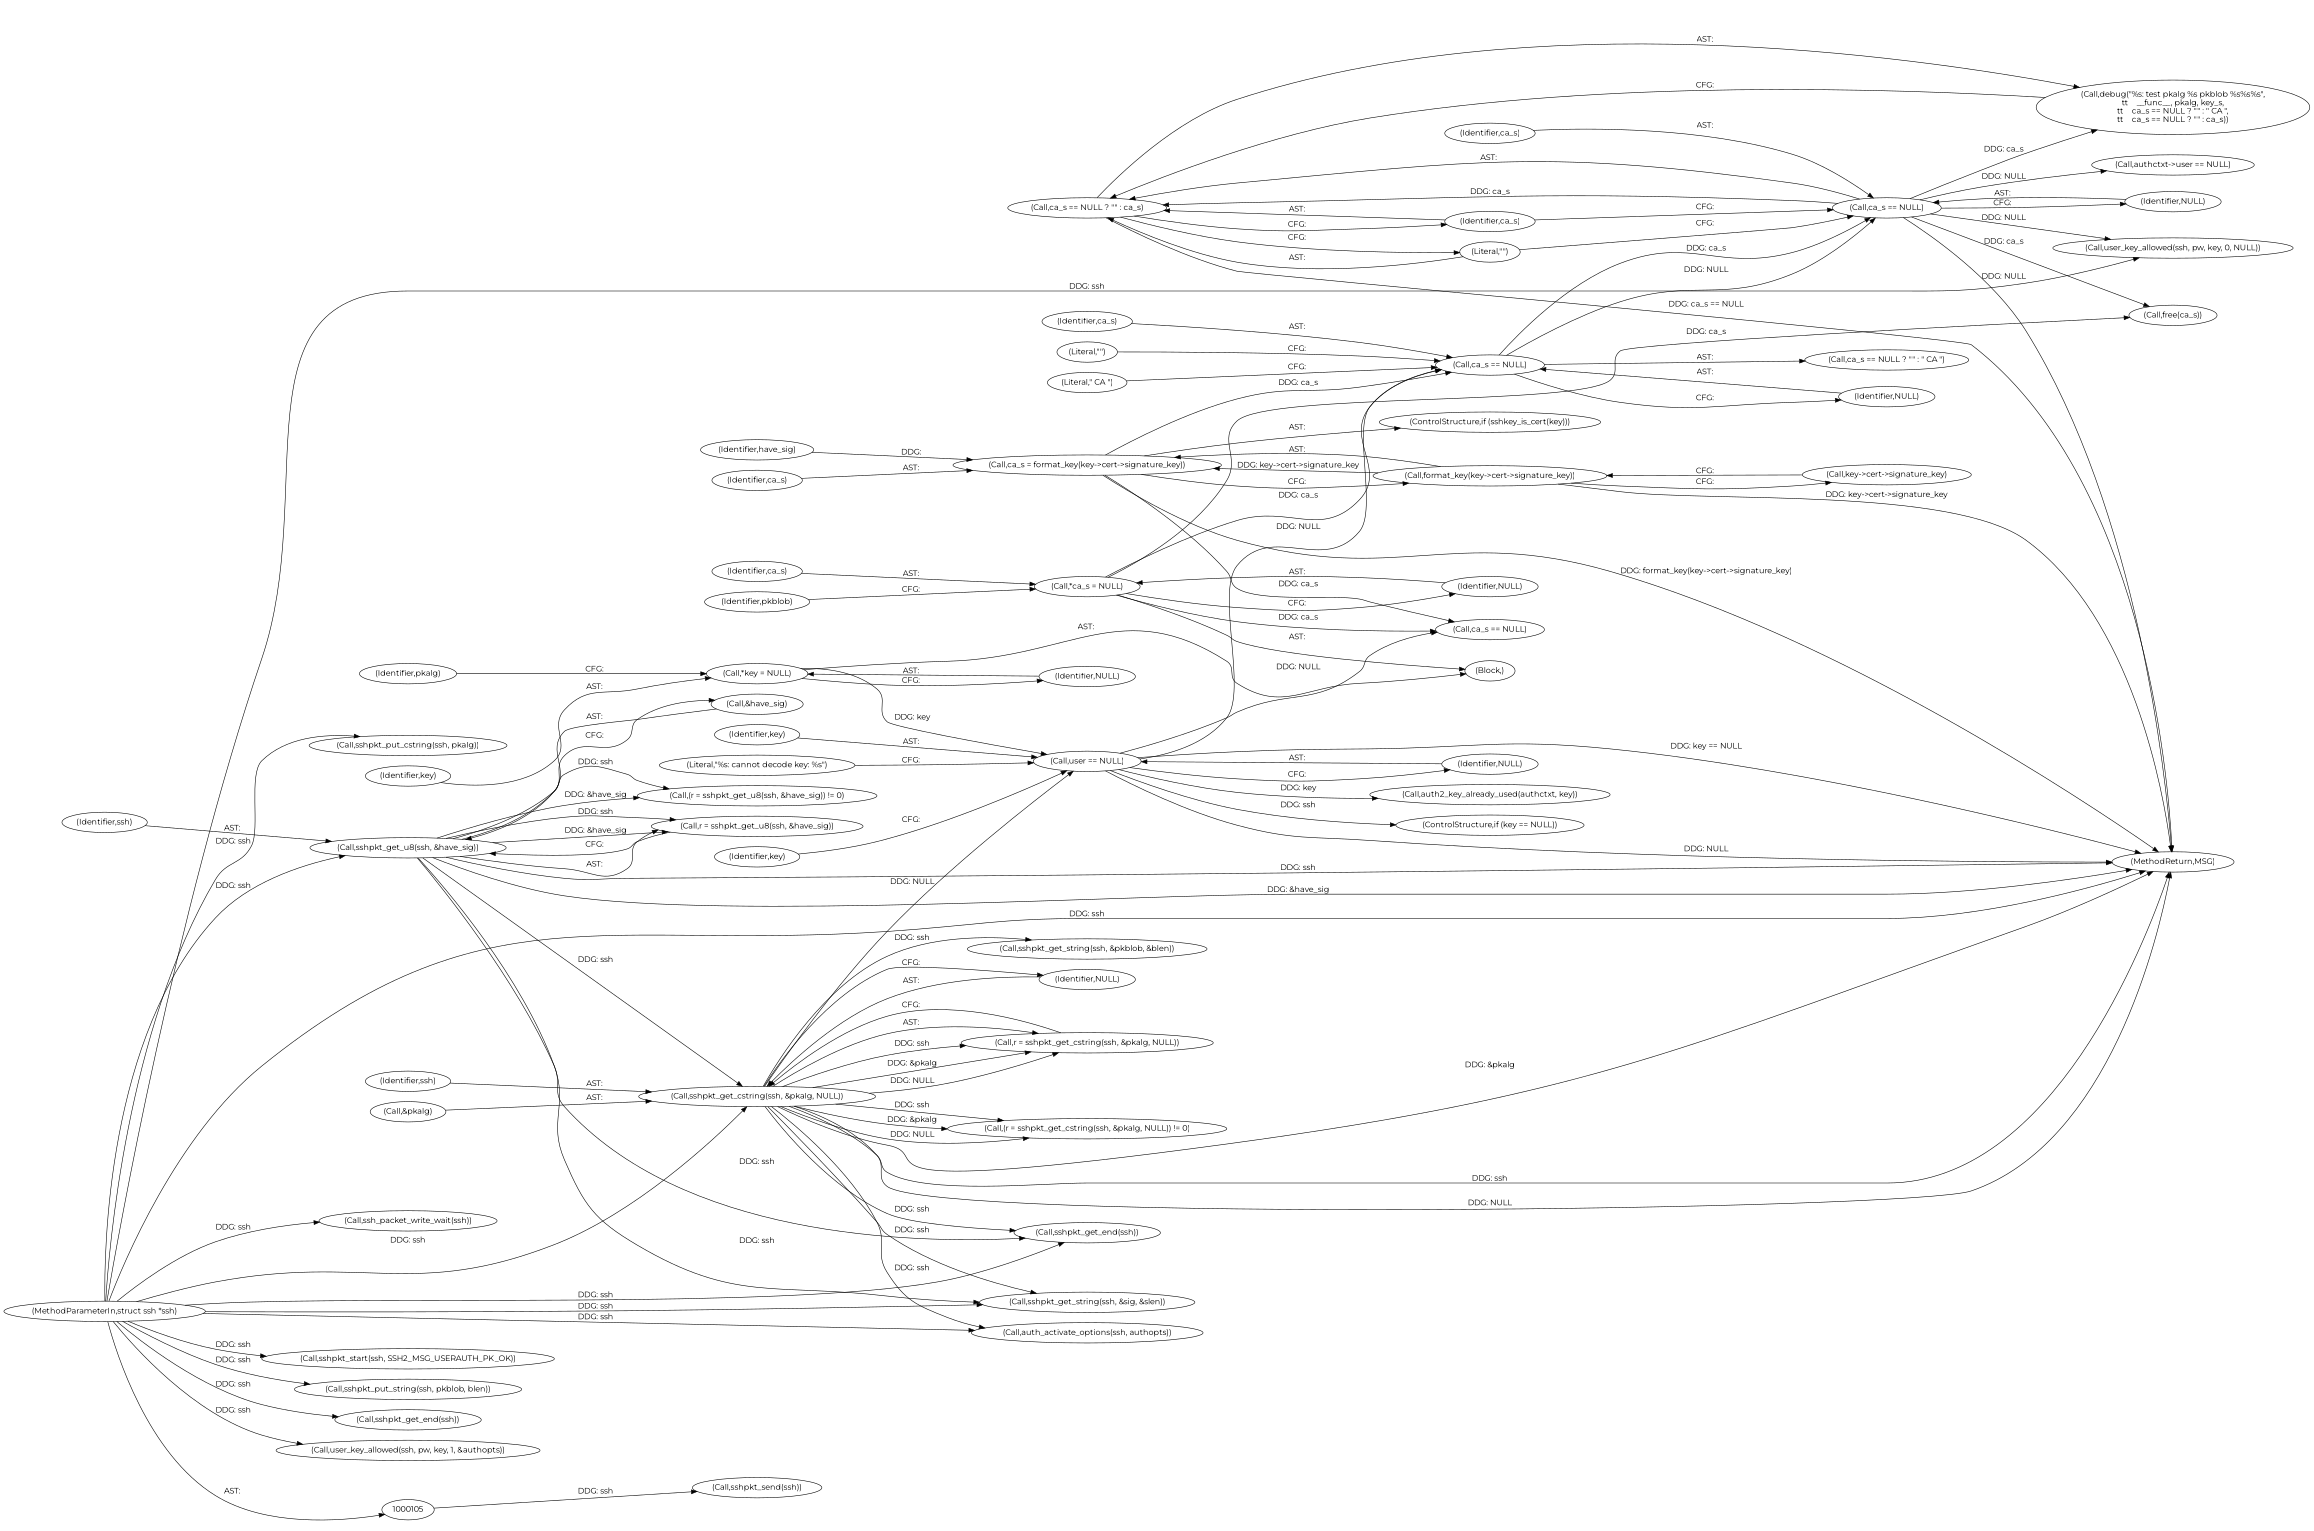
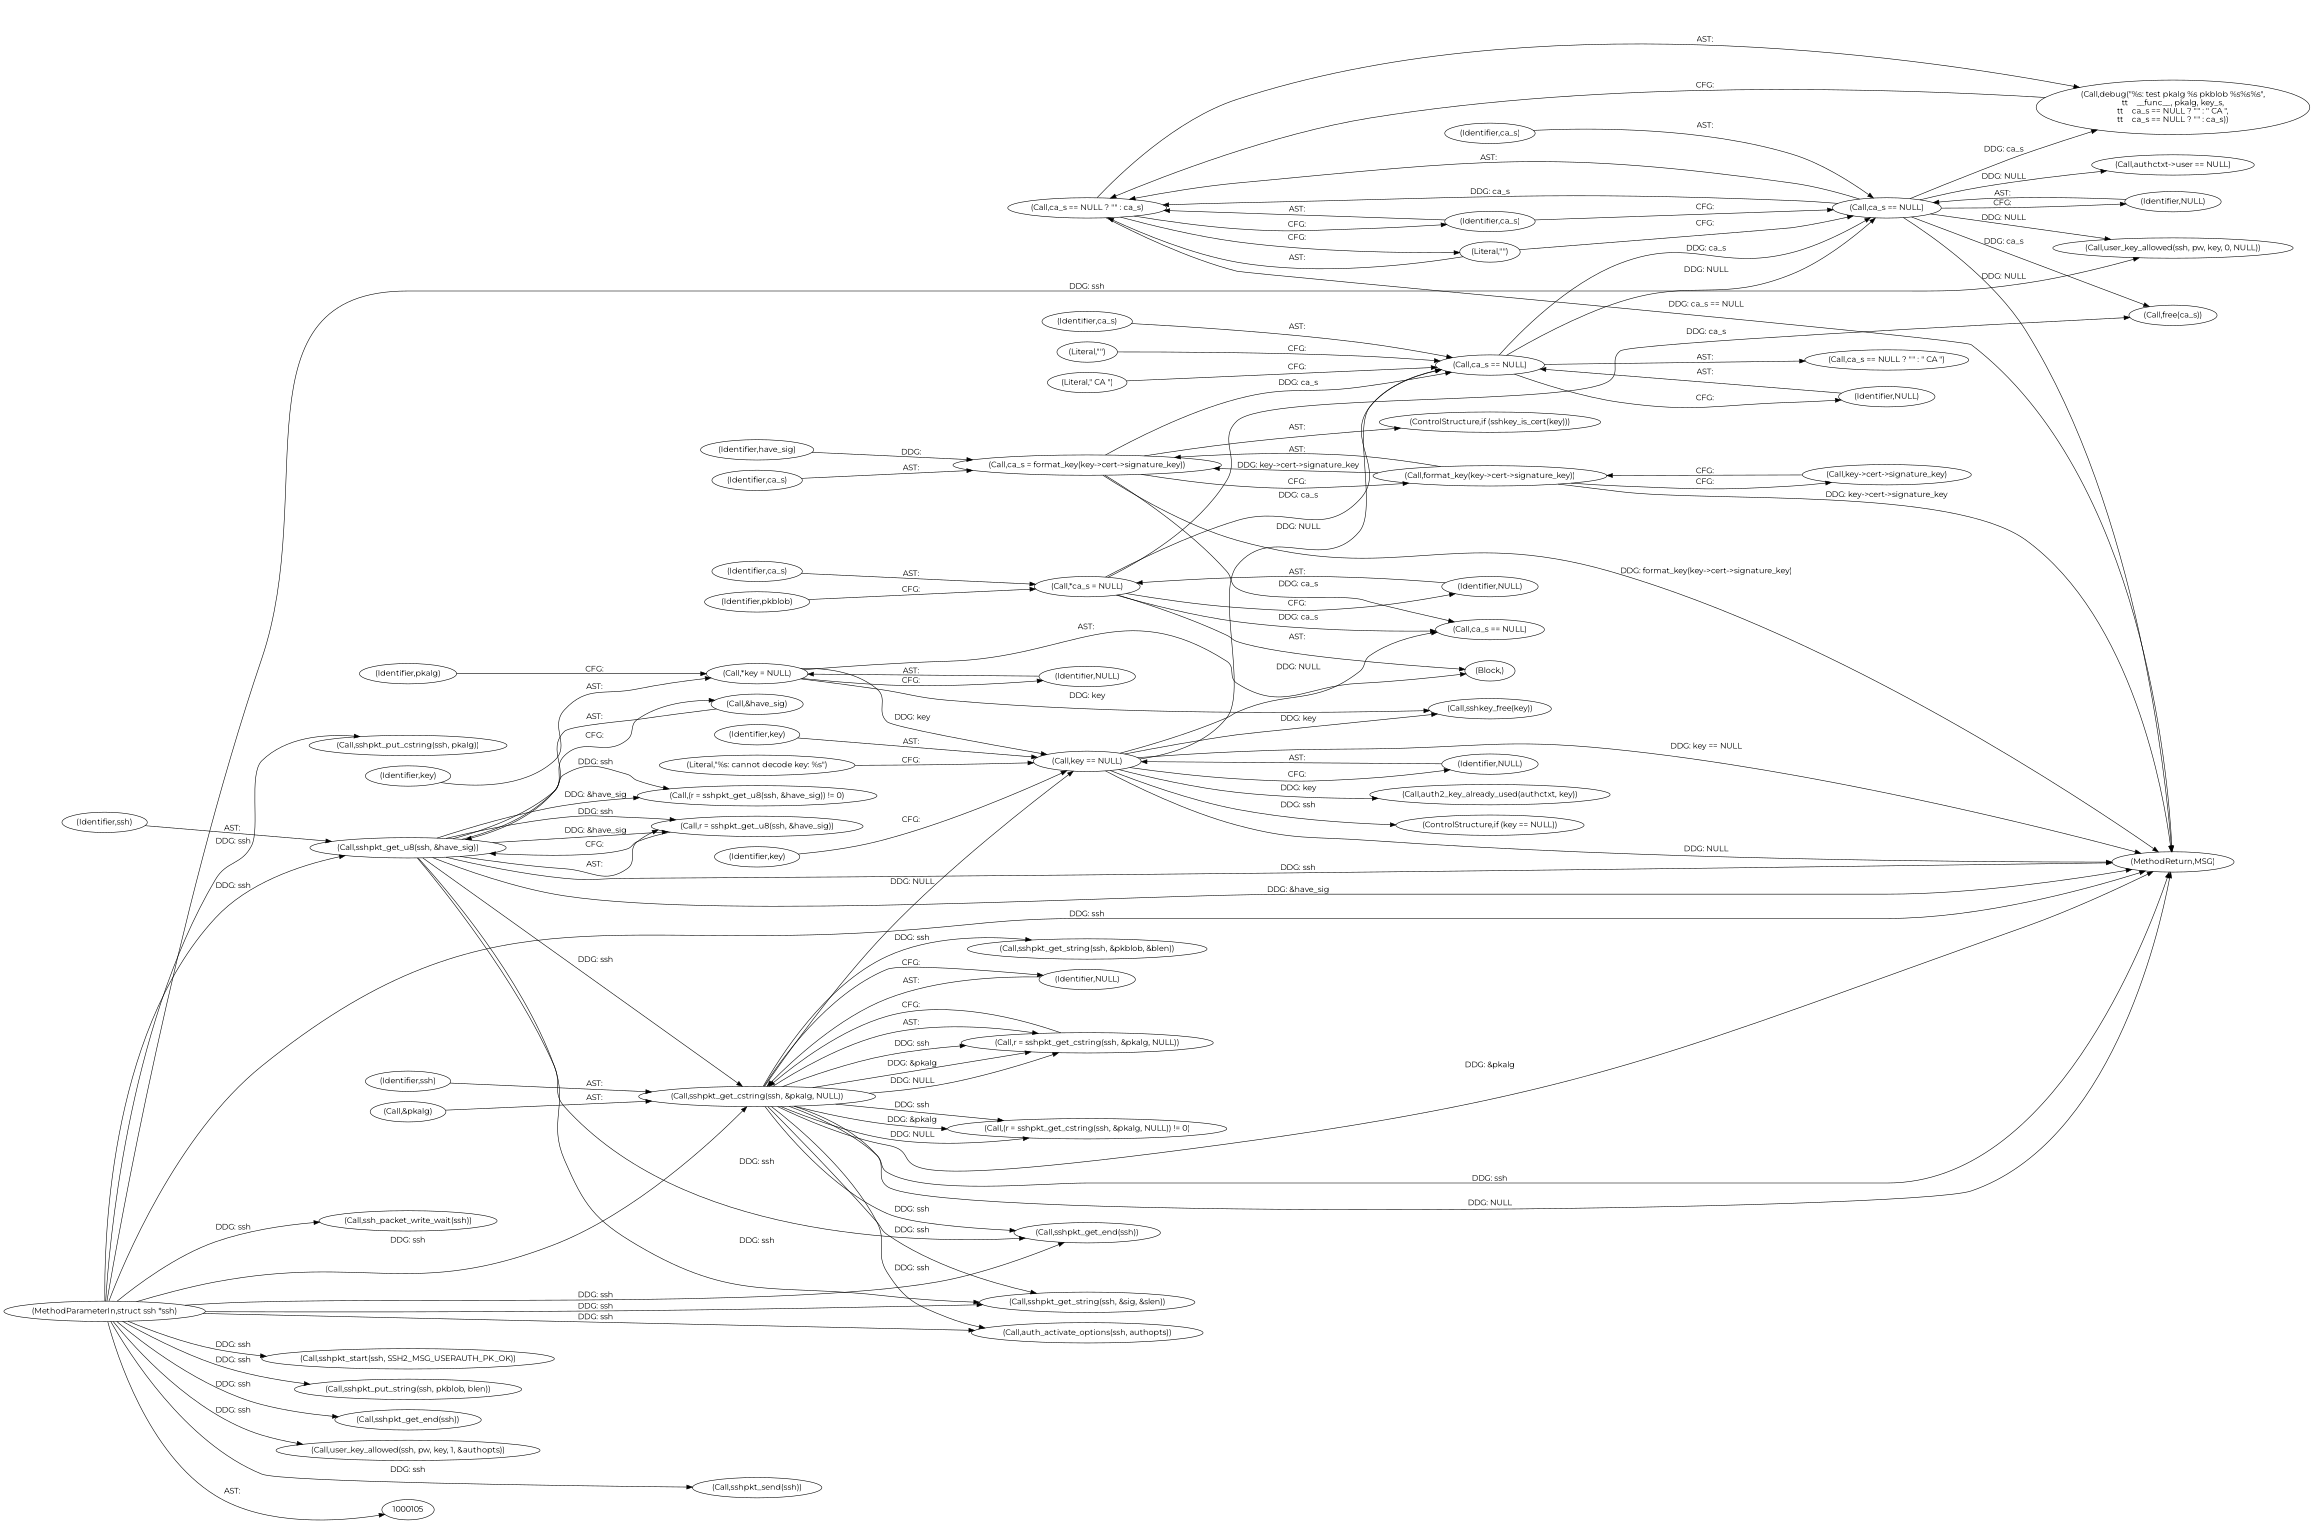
node "(Call,sshkey_free(key))": added
node "(Call,user == NULL)": label "(Call,user == NULL)" -> "(Call,key == NULL)"
edge "1000105" -> "(Call,sshpkt_send(ssh))": now "(MethodParameterIn,struct ssh *ssh)" -> "(Call,sshpkt_send(ssh))"
